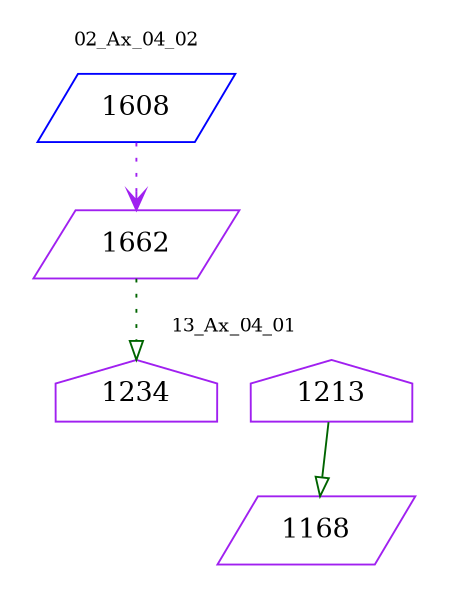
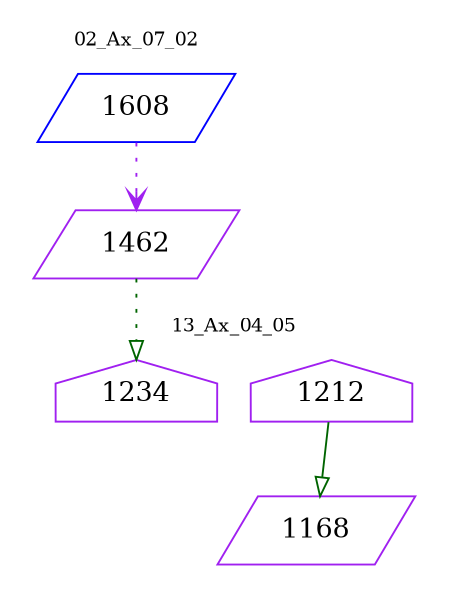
cluster "02_Ax_04_02": label "02_Ax_04_02" -> "02_Ax_07_02"
node "1662": label "1662" -> "1462"
cluster "13_Ax_04_01": label "13_Ax_04_01" -> "13_Ax_04_05"
node "1213": label "1213" -> "1212"
